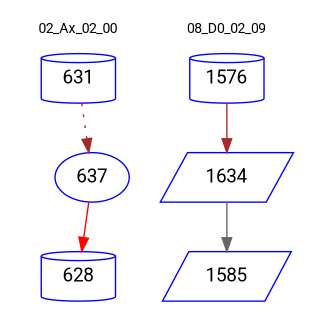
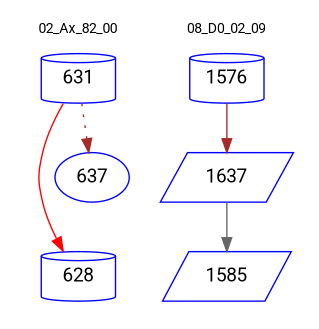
cluster "02_Ax_02_00": label "02_Ax_02_00" -> "02_Ax_82_00"
node "1634": label "1634" -> "1637"
edge "637" -> "628": now "631" -> "628"
